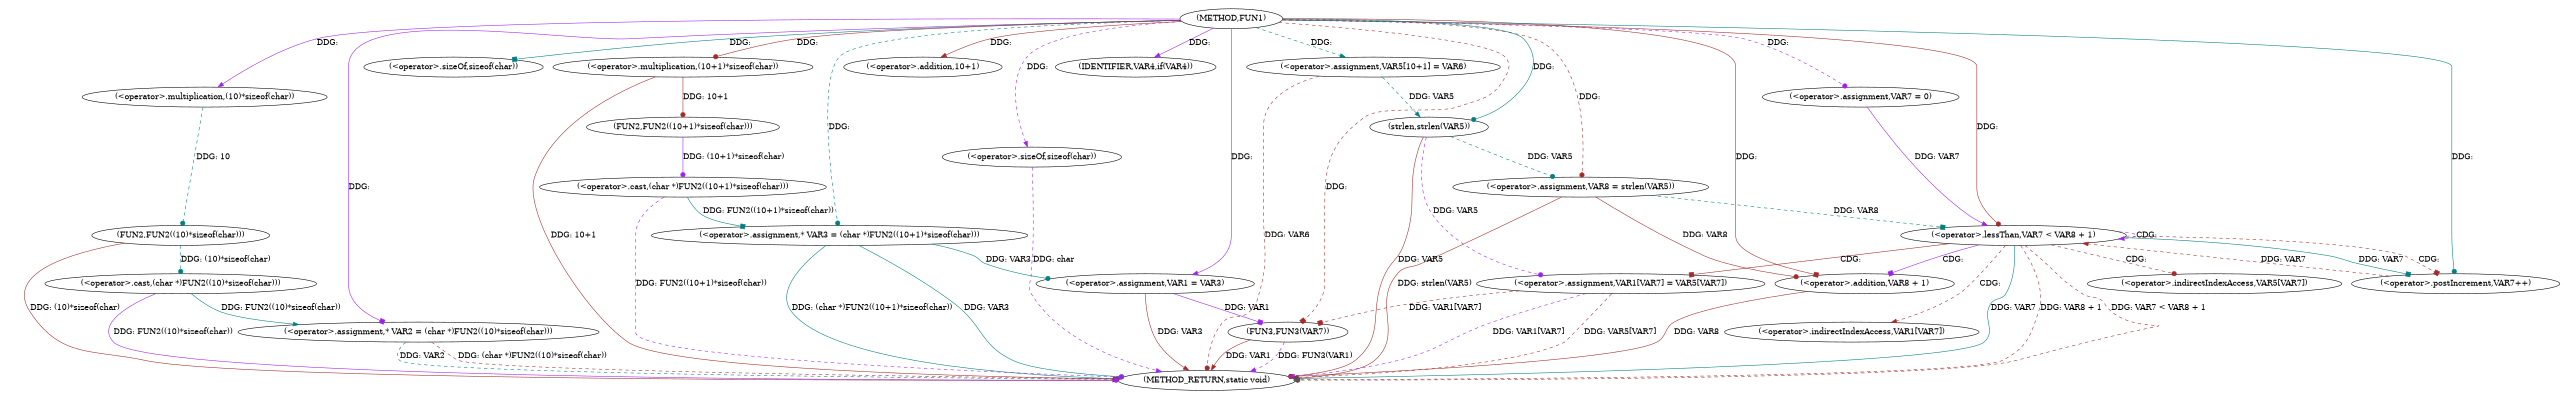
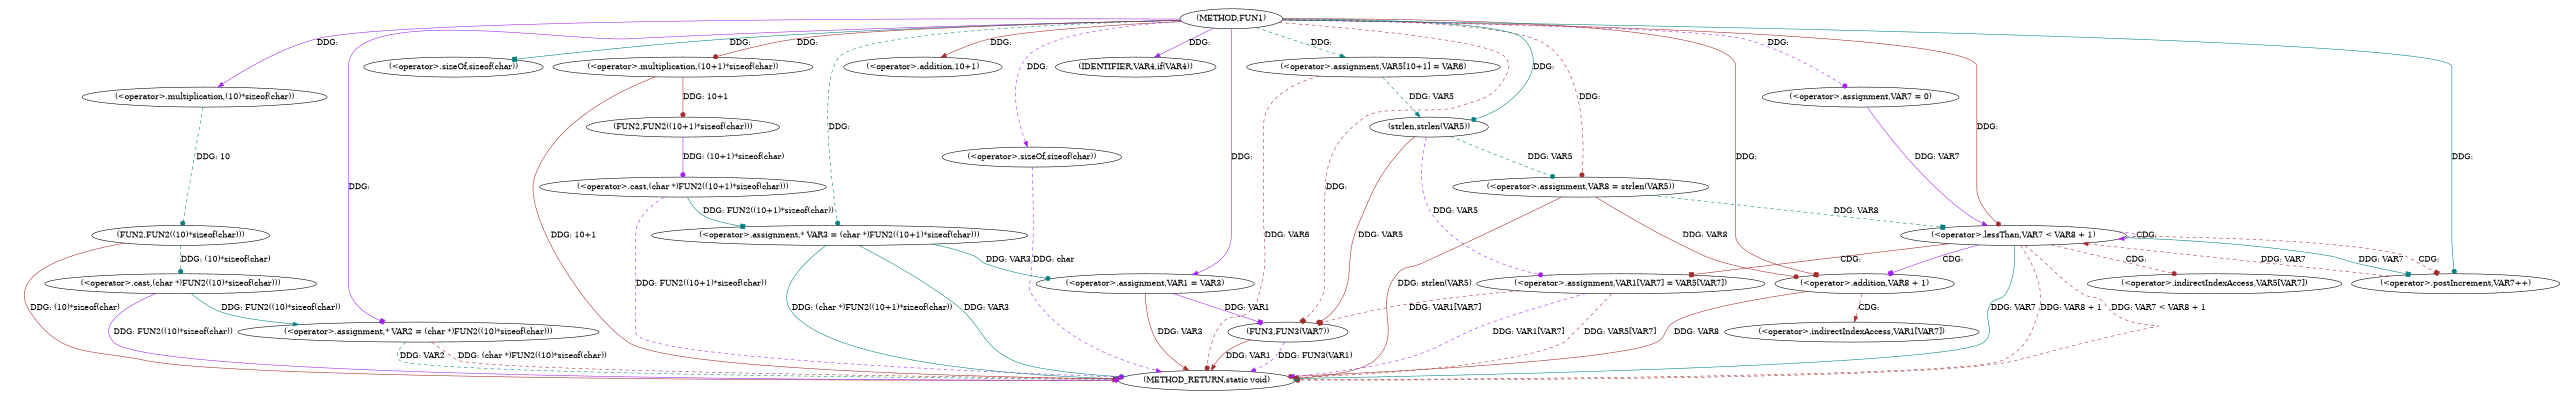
edge "(strlen,strlen(VAR5))" -> "(METHOD_RETURN,static void)": now "(strlen,strlen(VAR5))" -> "(FUN3,FUN3(VAR7))"
edge "(<operator>.lessThan,VAR7 < VAR8 + 1)" -> "(<operator>.indirectIndexAccess,VAR1[VAR7])": now "(<operator>.addition,VAR8 + 1)" -> "(<operator>.indirectIndexAccess,VAR1[VAR7])"
